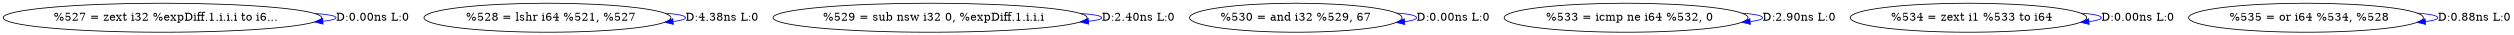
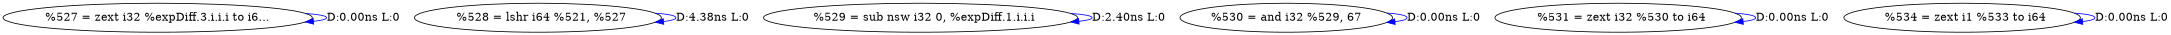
node "%527 = zext i32 %expDiff.1.i.i.i to i6...": label "%527 = zext i32 %expDiff.1.i.i.i to i6..." -> "%527 = zext i32 %expDiff.3.i.i.i to i6..."
node "%531 = zext i32 %530 to i64": added
node "%533 = icmp ne i64 %532, 0": removed
node "%535 = or i64 %534, %528": removed
